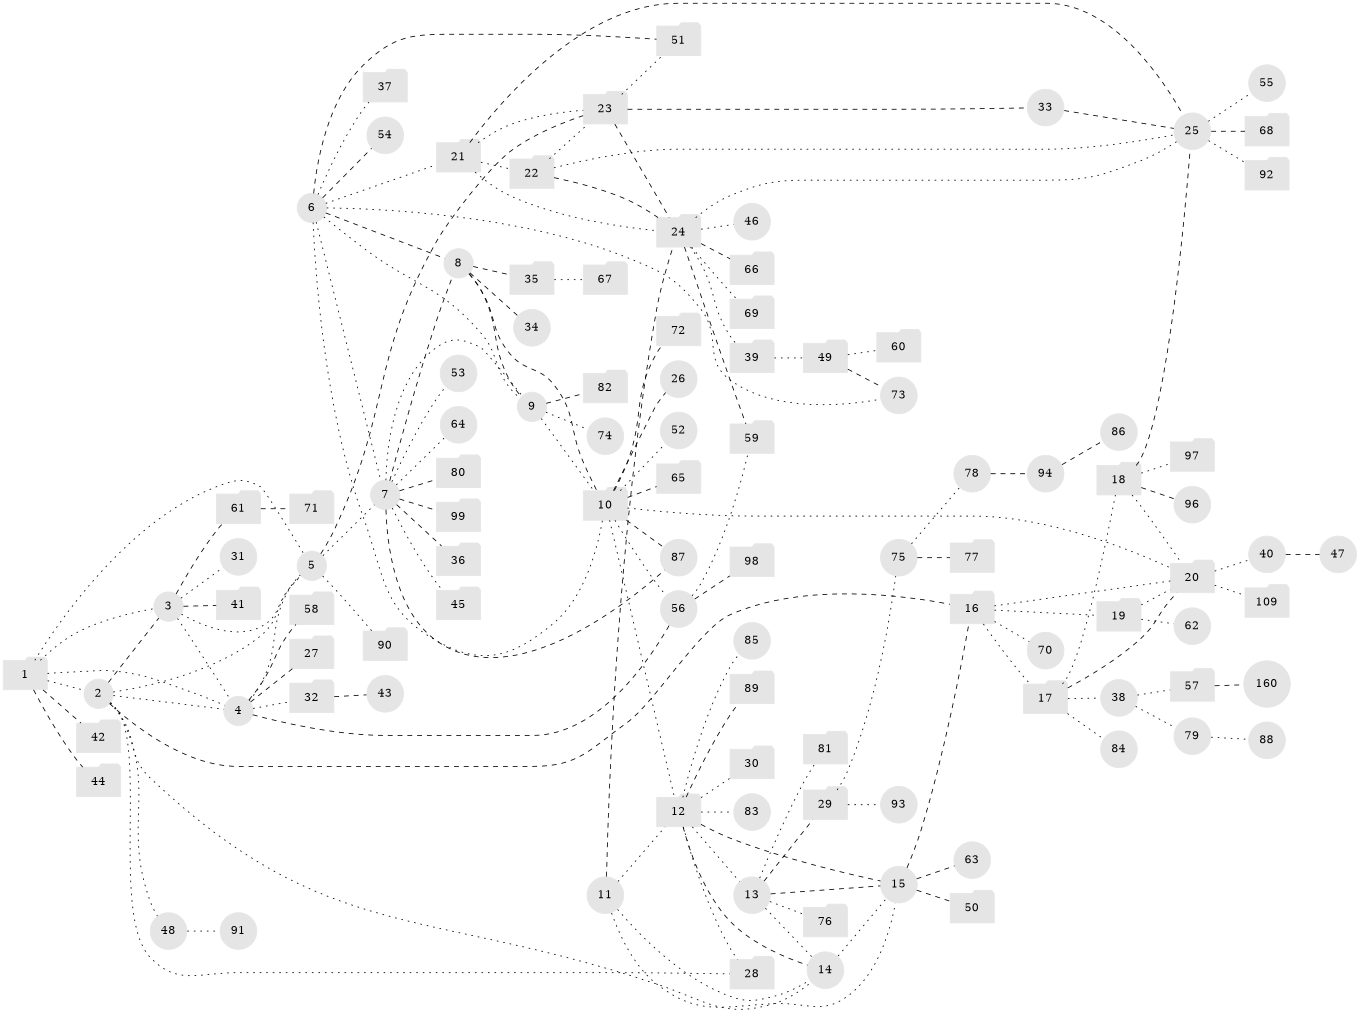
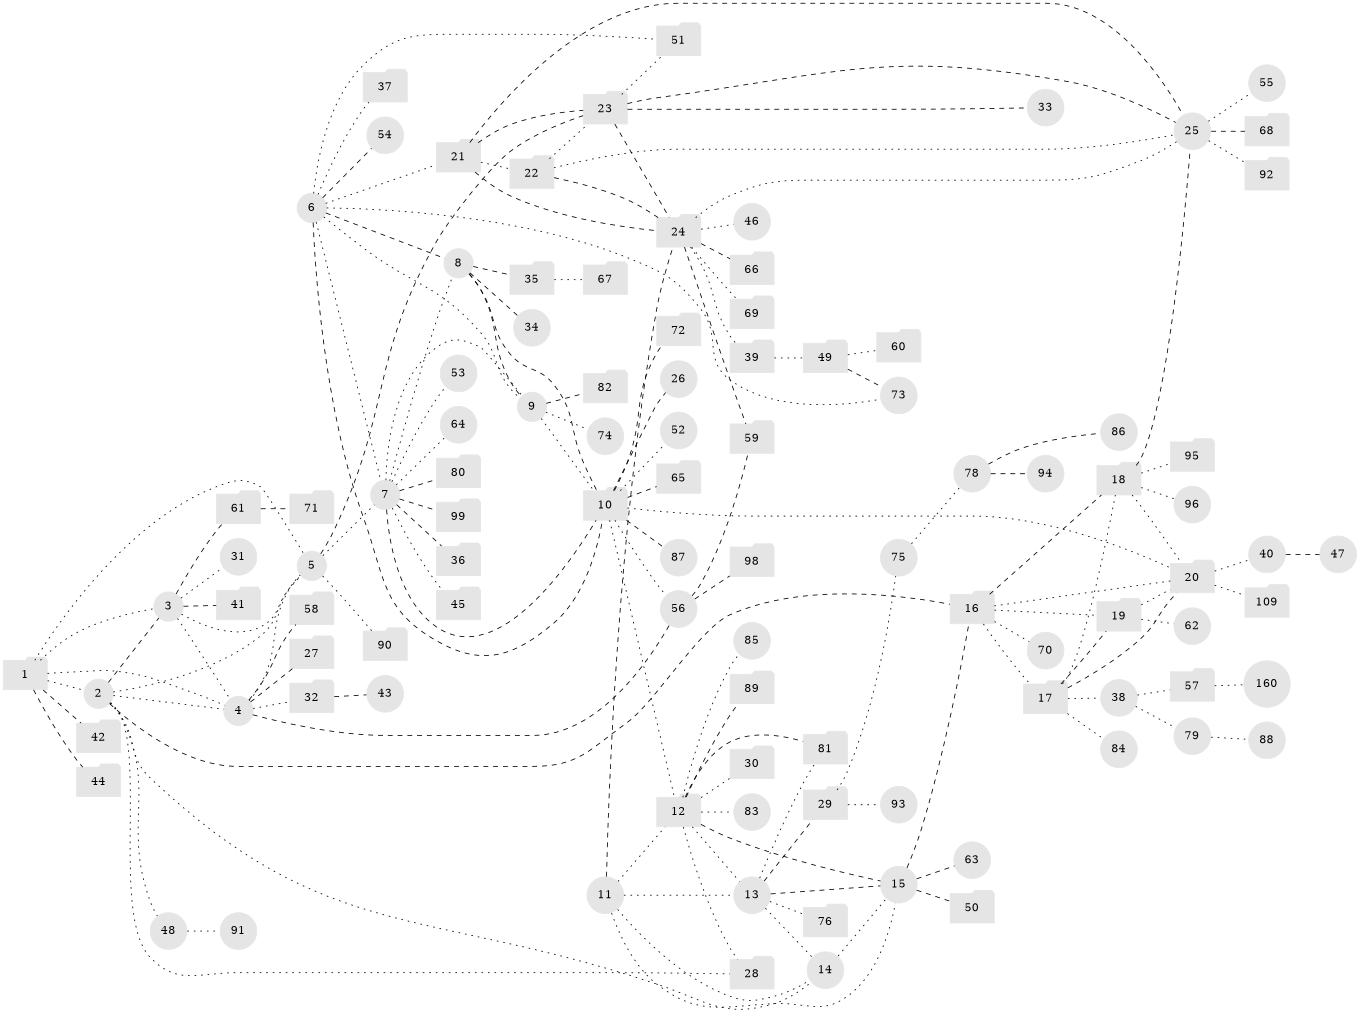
edge "51" -- "6": style dashed -> dotted
edge "23" -- "21": style dotted -> dashed
edge "33" -- "25": now "23" -- "25"
edge "21" -- "24": style dotted -> dashed
edge "8" -- "7": style dashed -> dotted
edge "86" -- "94": now "86" -- "78"
node "97": label "97" -> "95"
edge "18" -- "96": style dashed -> dotted
edge "59" -- "56": style dotted -> dashed
edge "18" -- "16": added
node "77": removed
edge "6" -- "10": style dotted -> dashed
edge "7" -- "87": now "7" -- "10"
edge "19" -- "17": added
edge "160" -- "57": style dashed -> dotted
edge "11" -- "13": added
edge "12" -- "14": now "12" -- "81"
